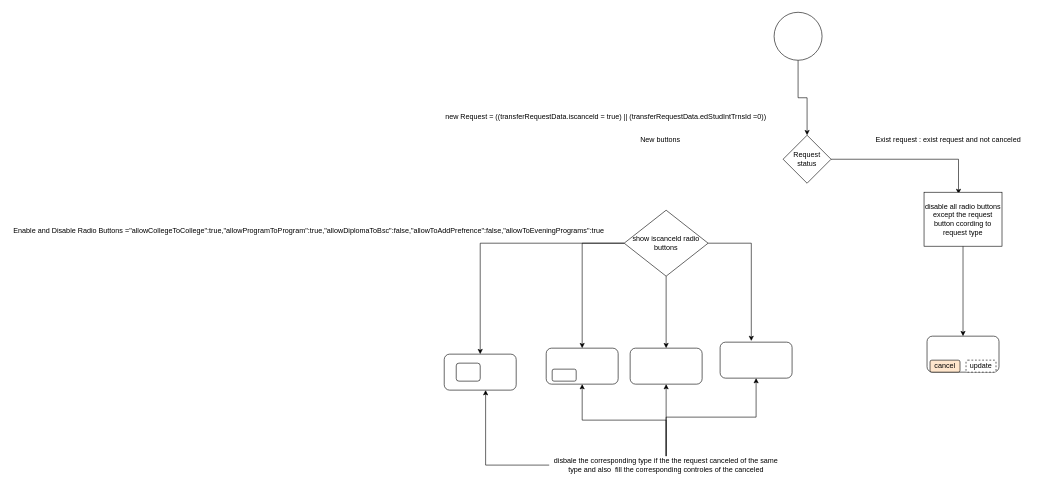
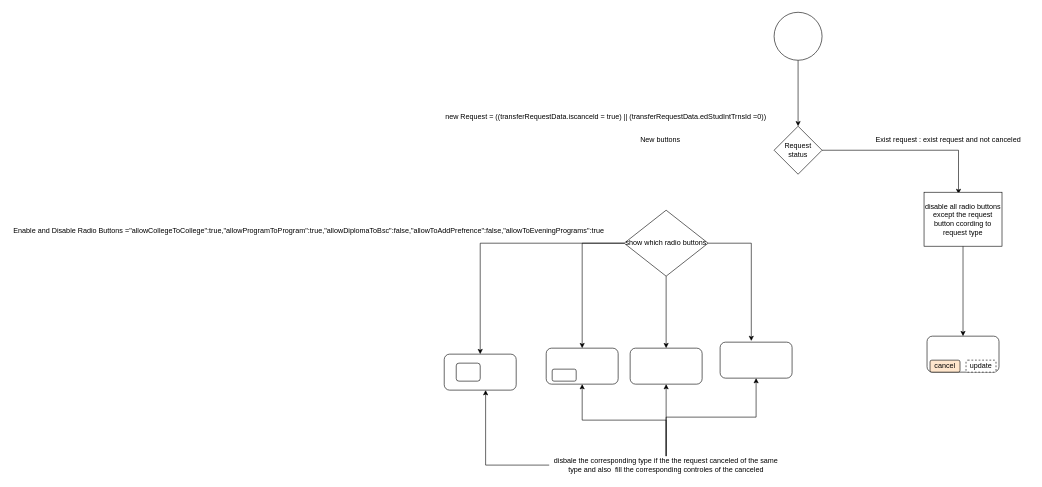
node "Request status": moved (807, 159) -> (798, 150)
node "show iscanceld radio buttons": label "show iscanceld radio buttons" -> "show which radio buttons"
